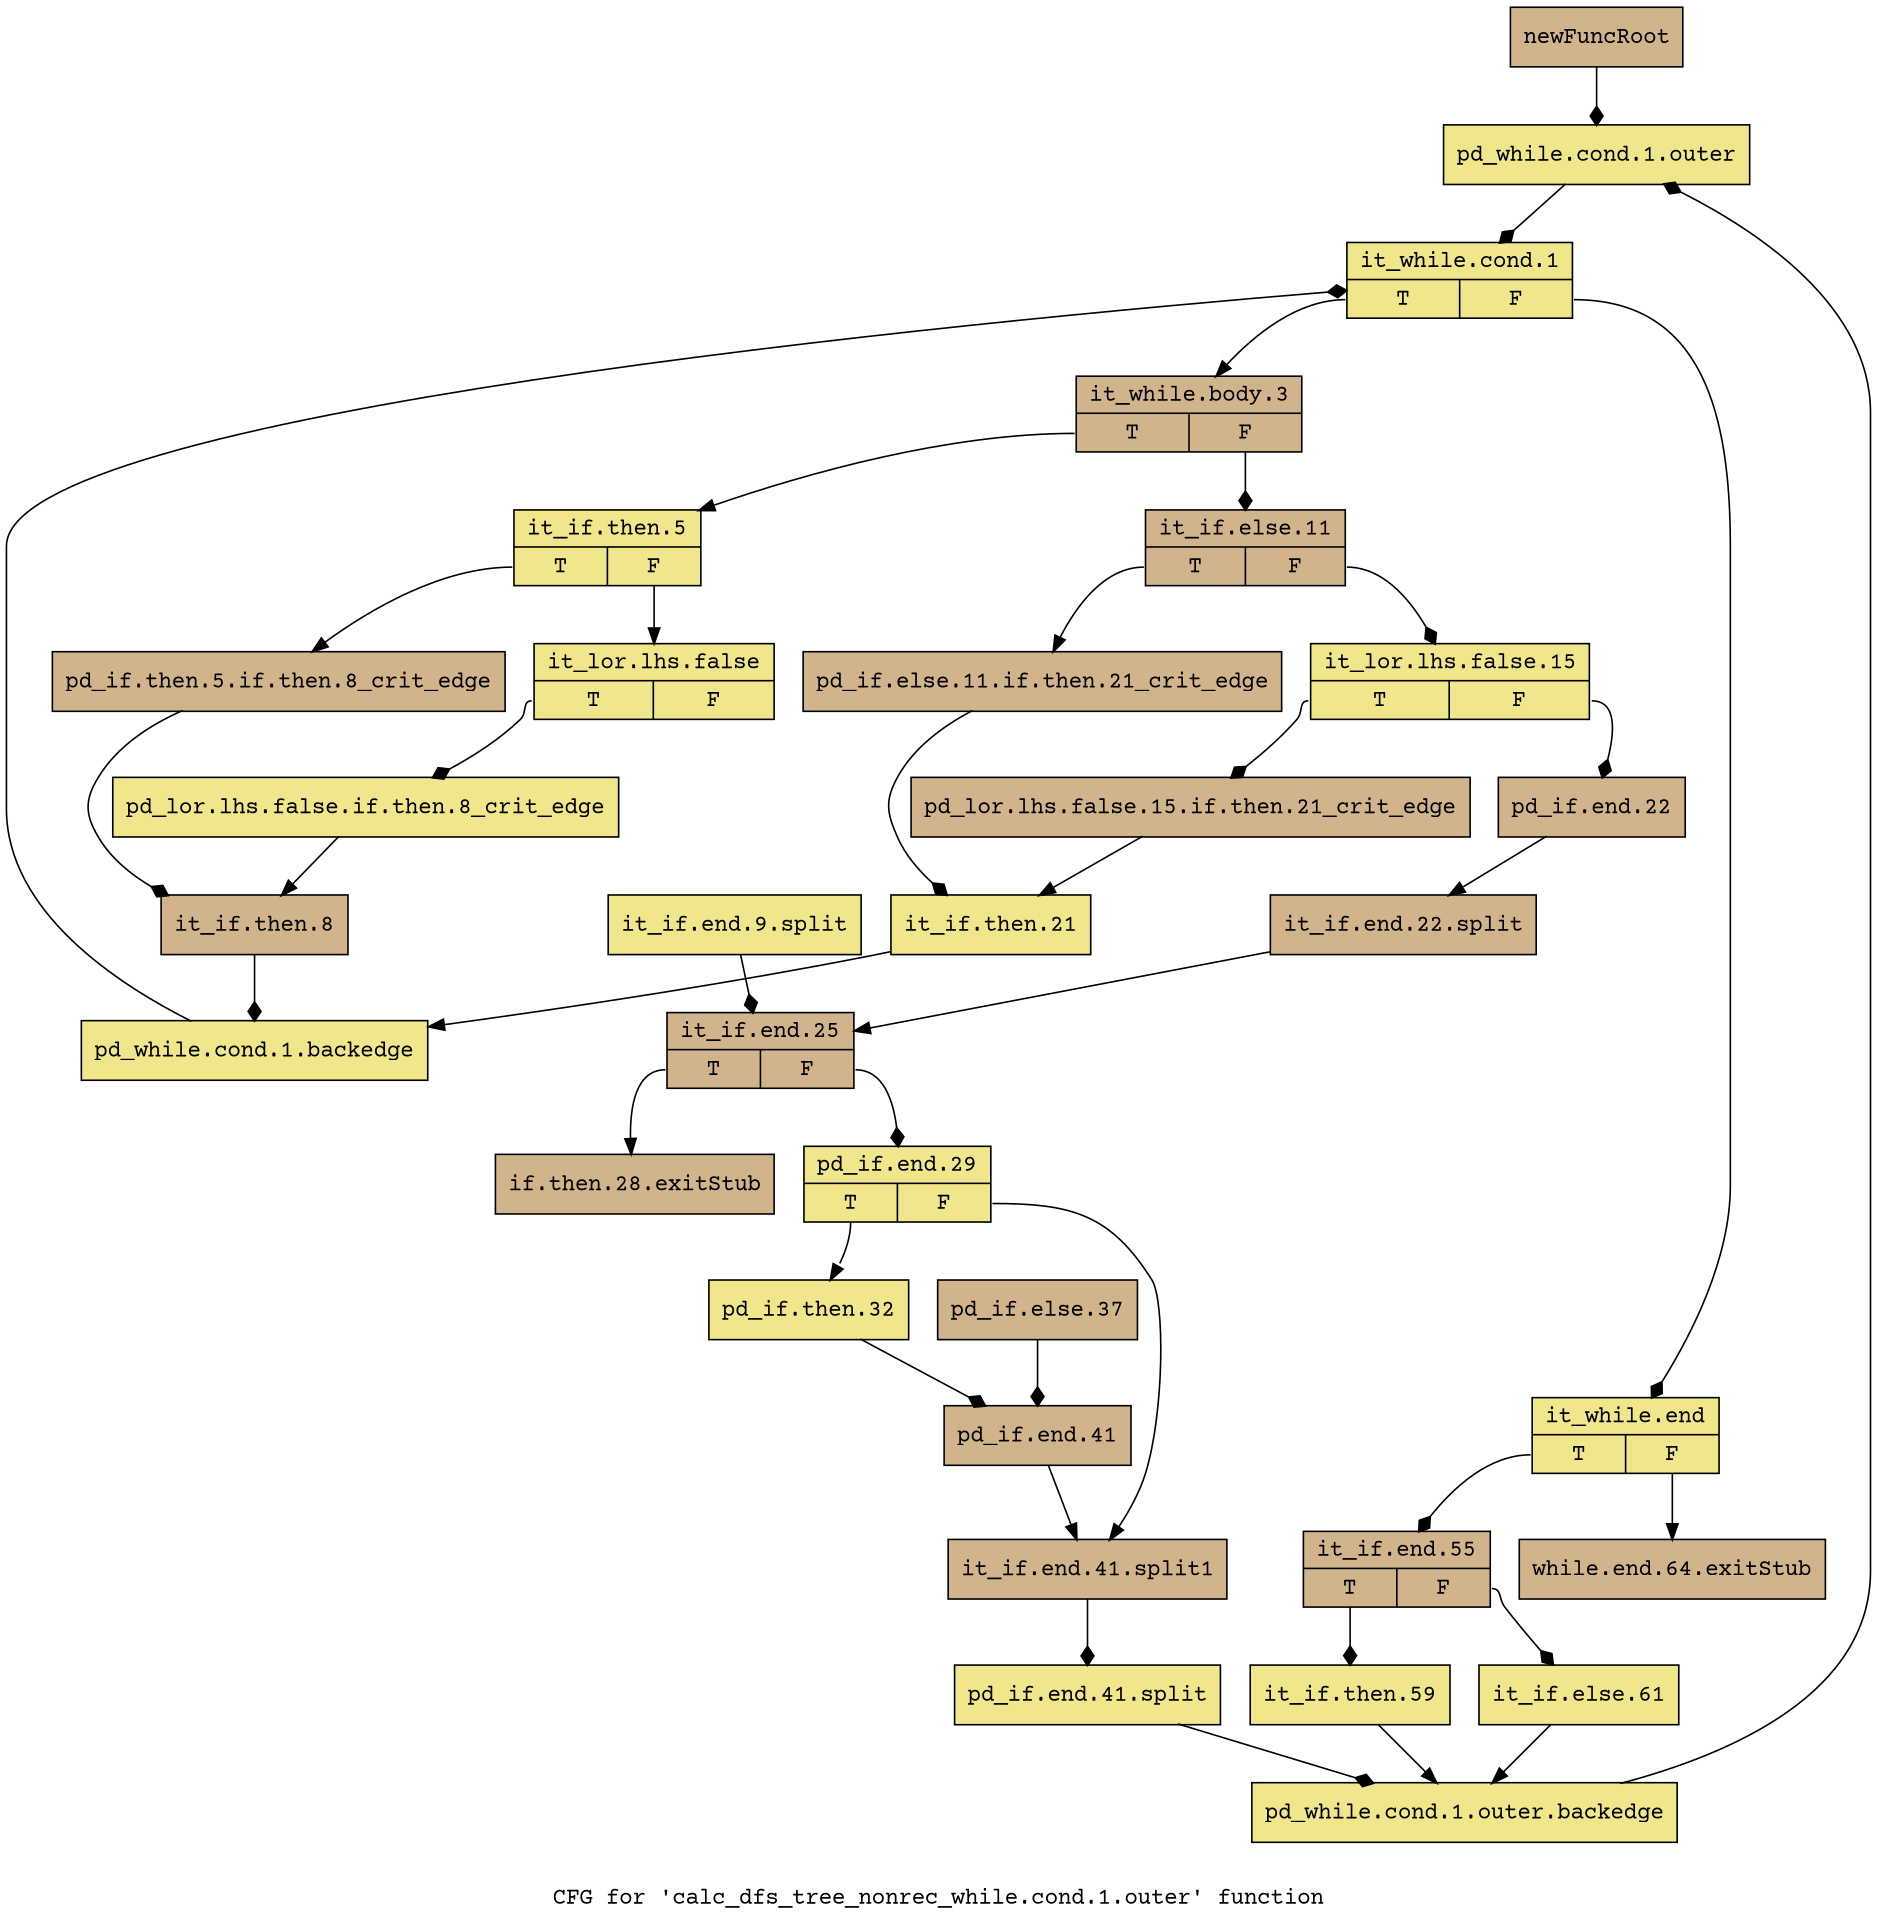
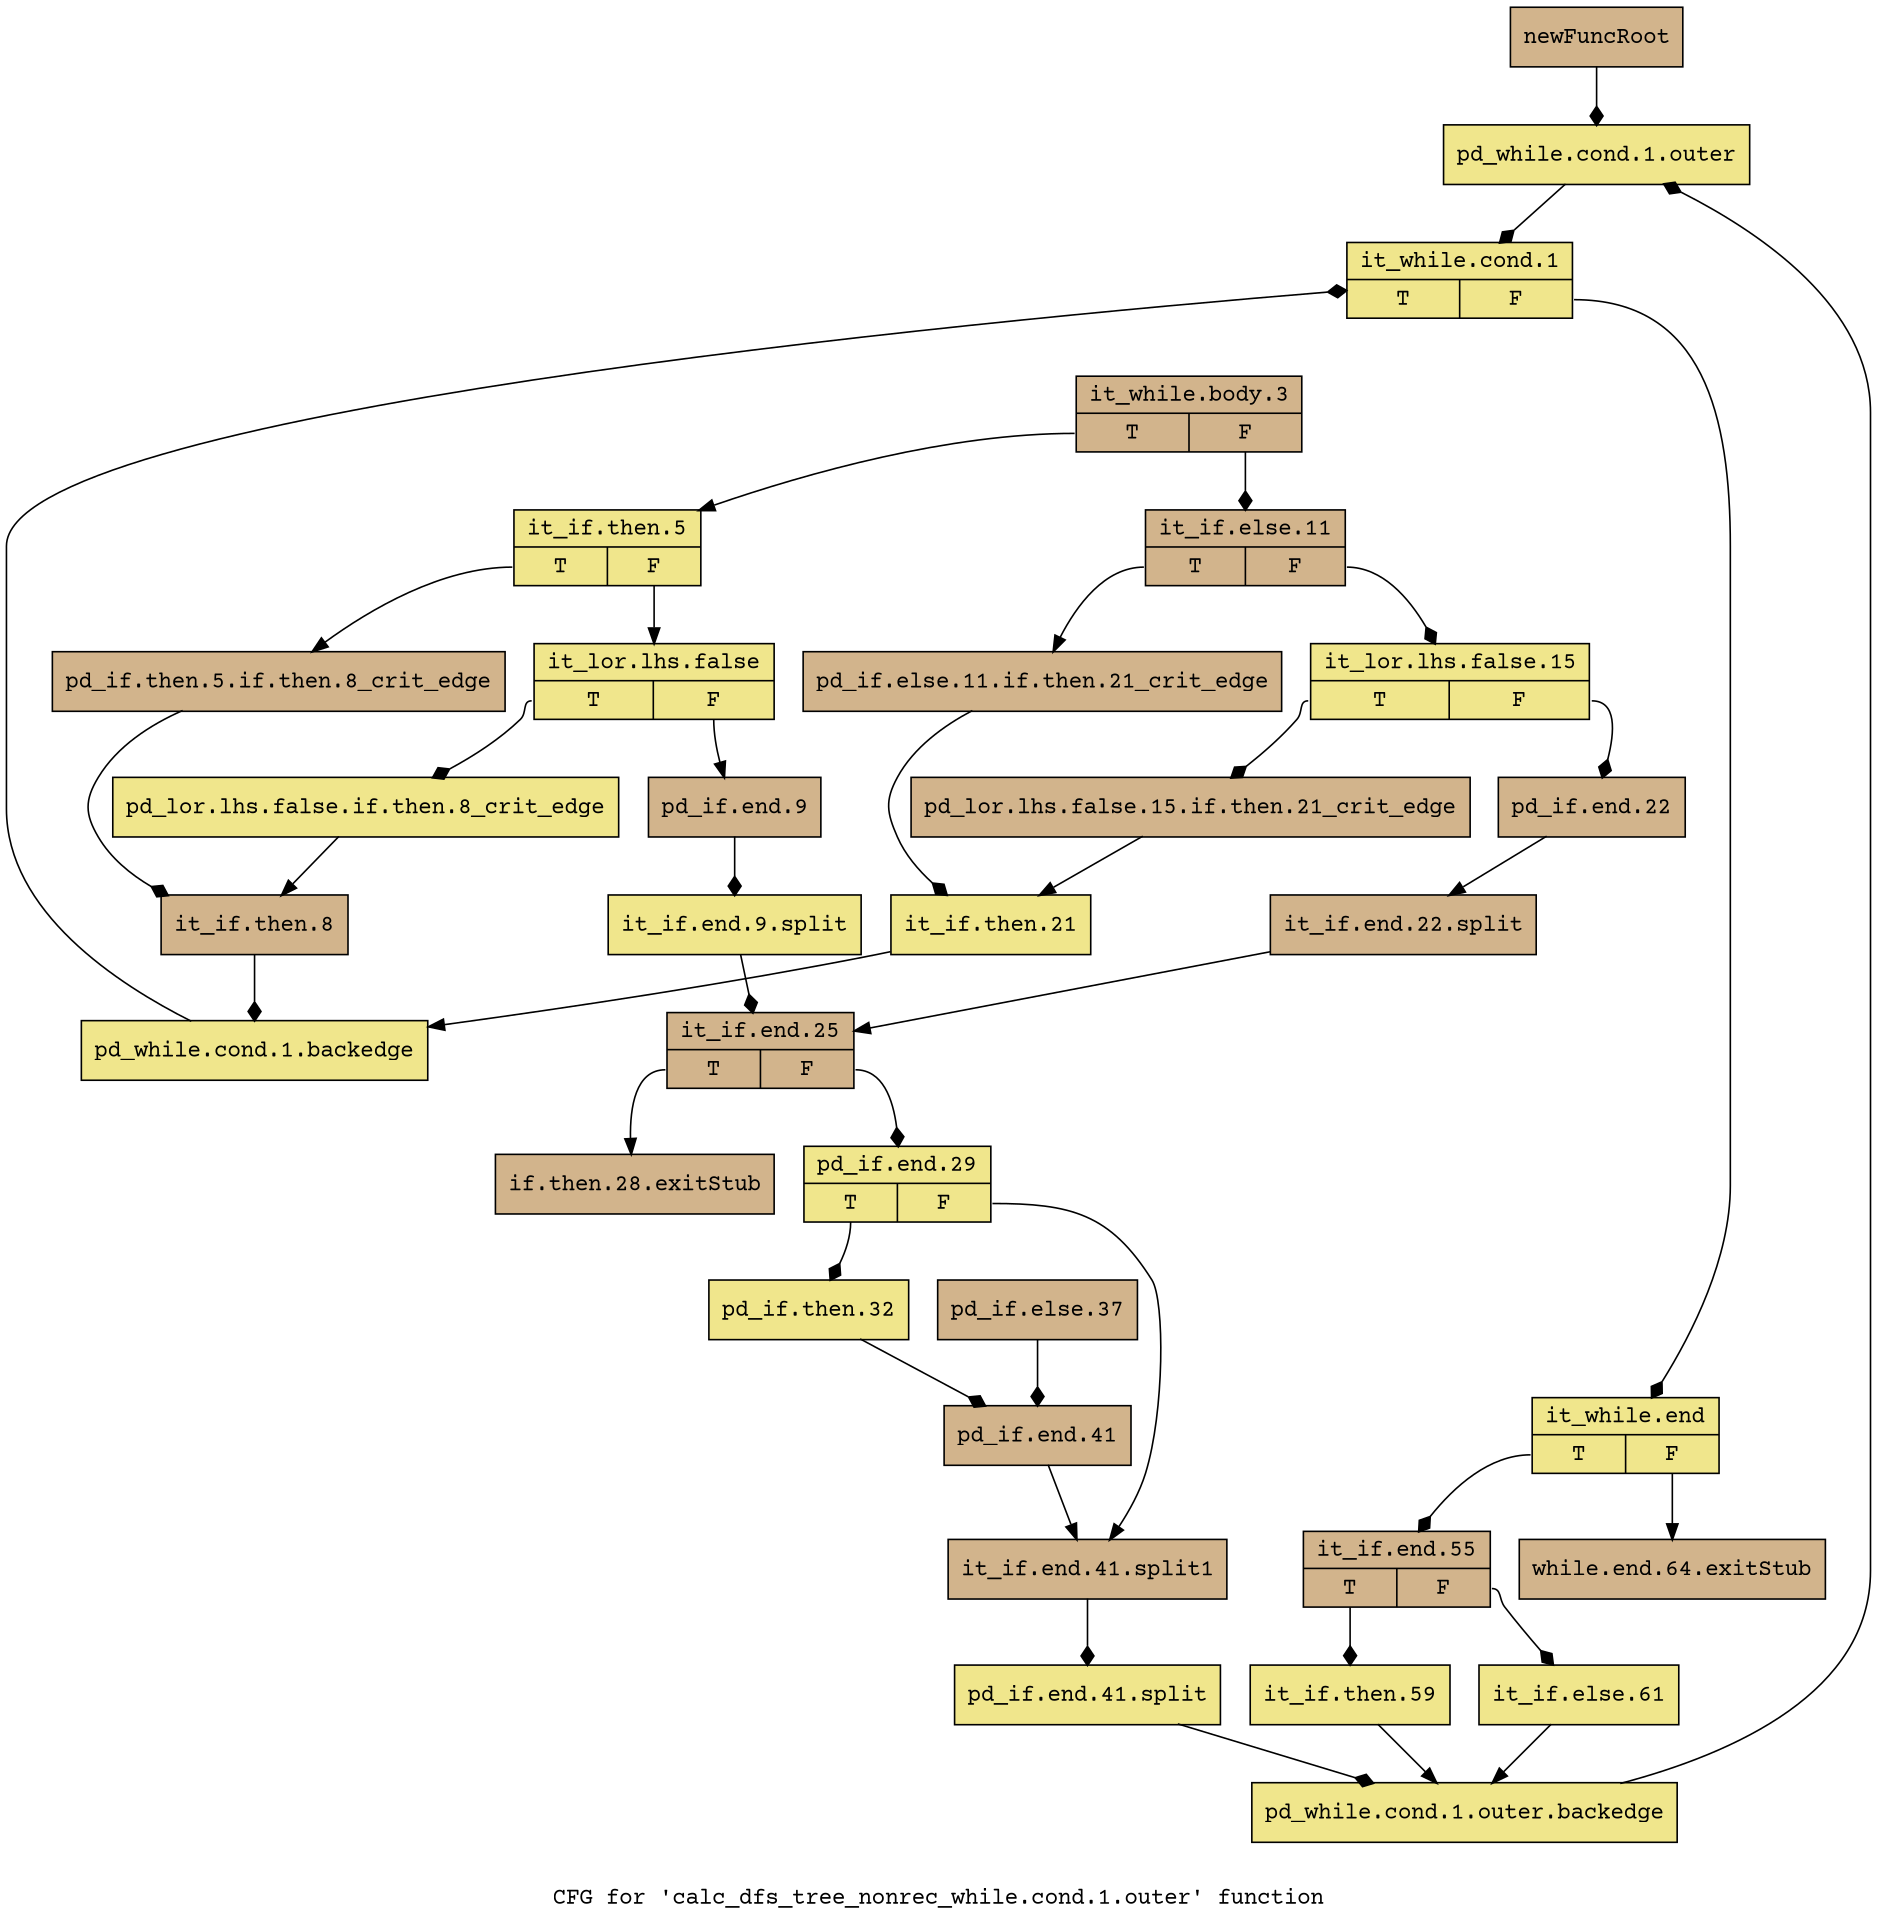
edge "it_while.cond.1" -> "it_while.body.3": removed
node "pd_if.end.9": added
edge "pd_if.end.29" -> "pd_if.then.32": arrowhead normal -> diamond
